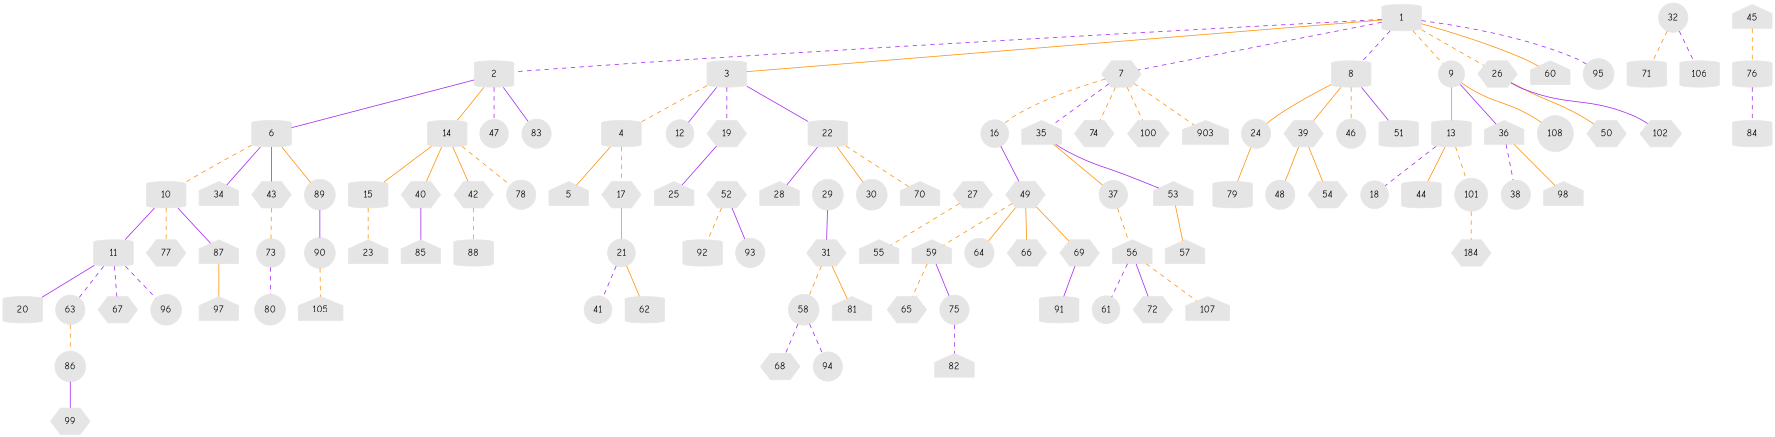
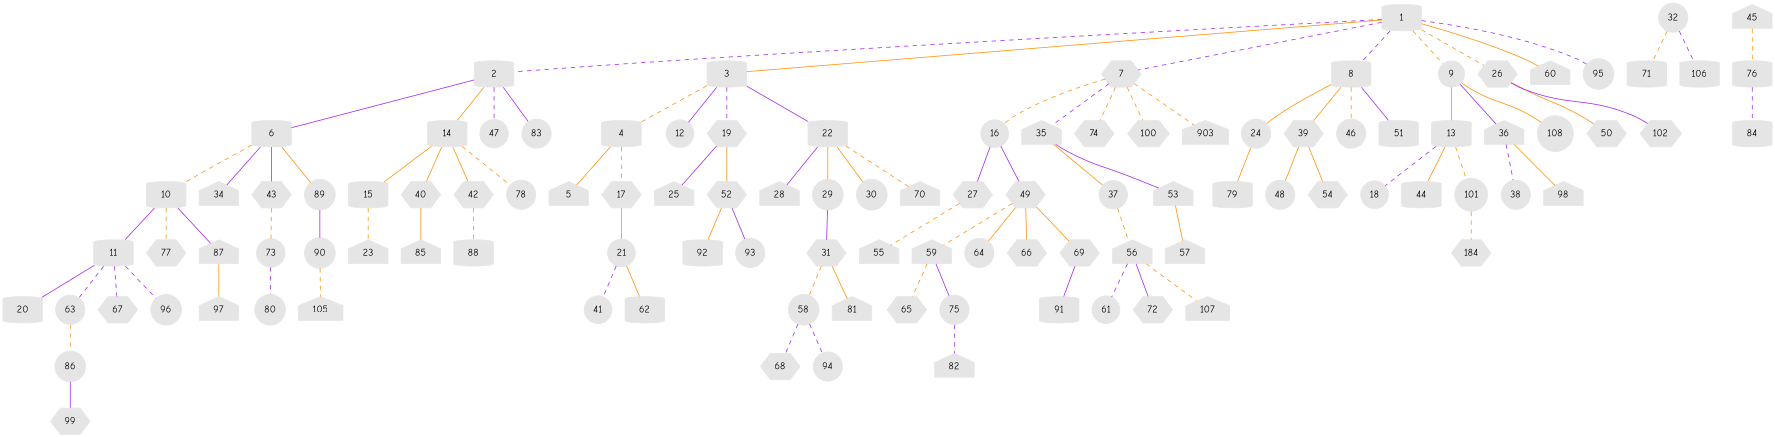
edge "22" -- "29": added
edge "19" -- "52": added
edge "16" -- "27": added
edge "40" -- "85": color purple -> darkorange
edge "52" -- "92": style dashed -> solid
